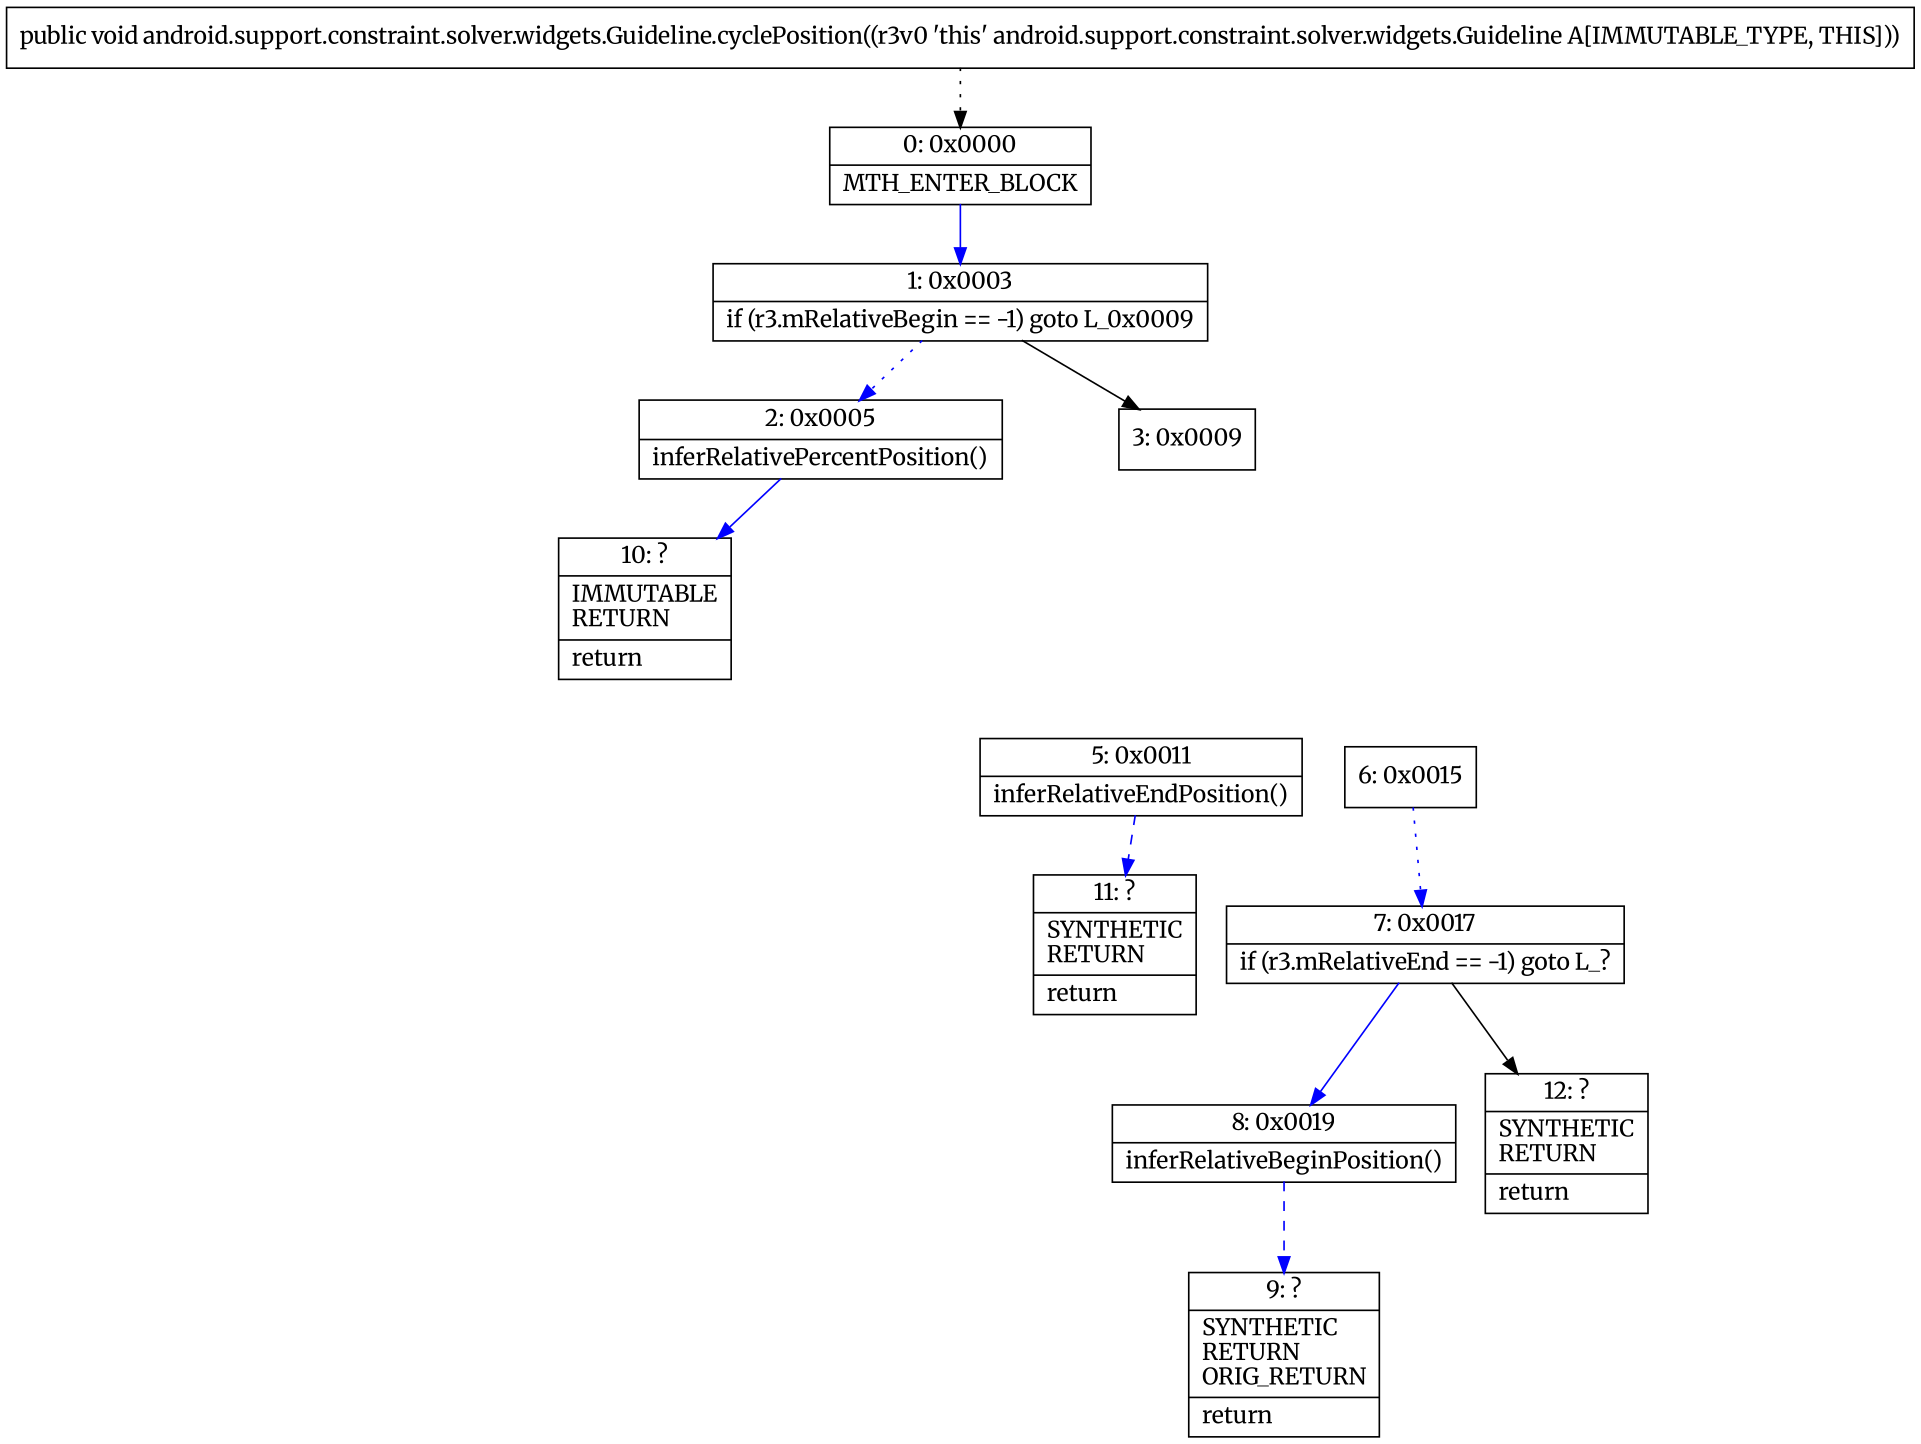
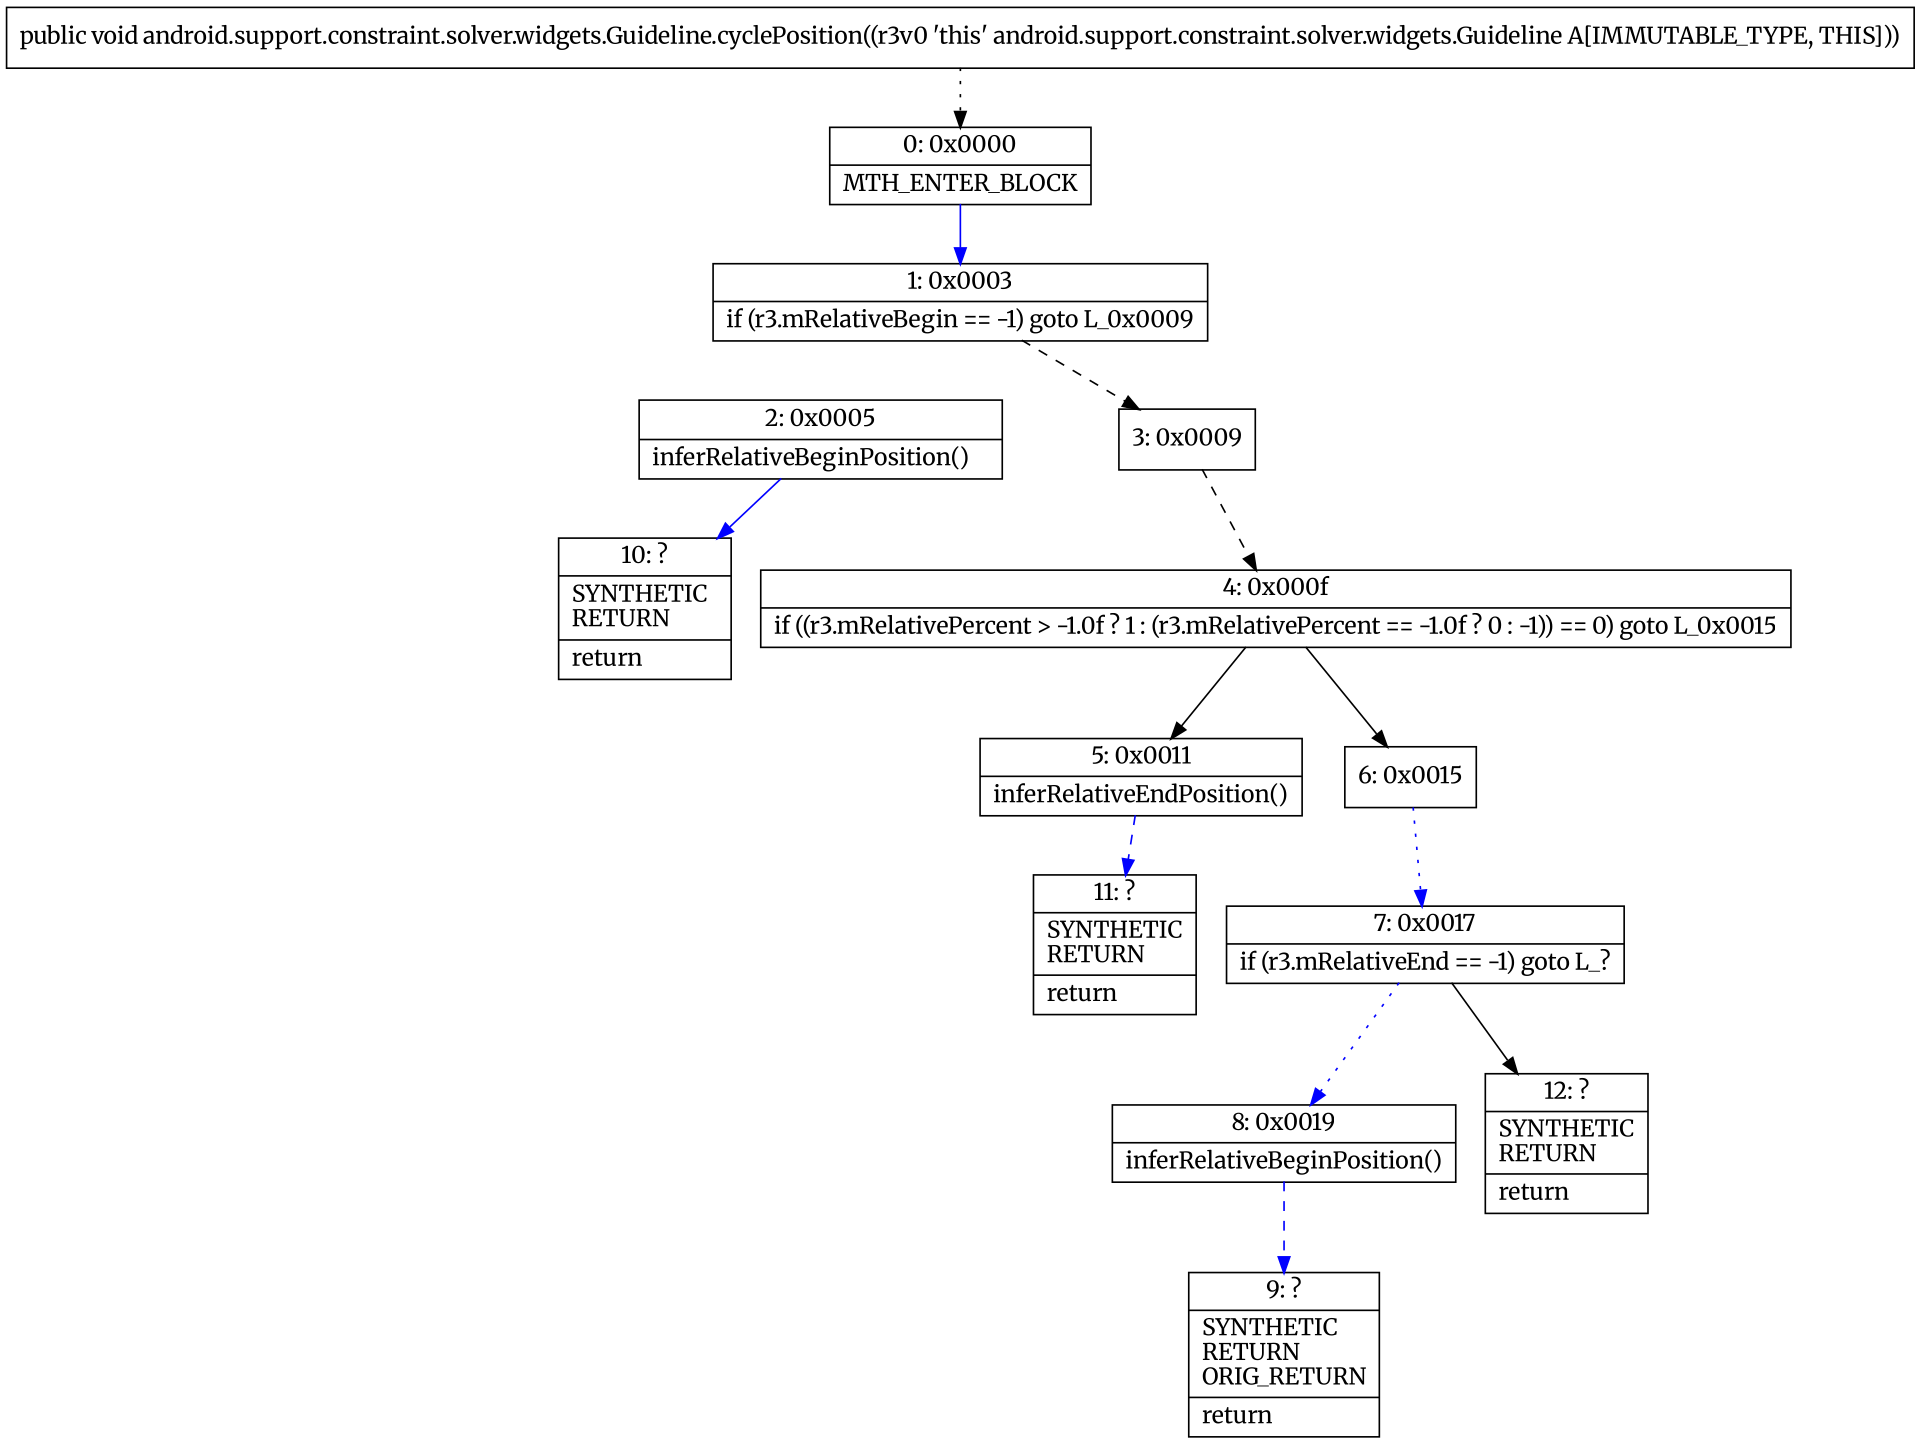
edge "1: 0x0003" -> "2: 0x0005": removed
edge "1: 0x0003" -> "3: 0x0009": style solid -> dashed
node "2: 0x0005": text "inferRelativePercentPosition()" -> "inferRelativeBeginPosition()"
node "10: ?": text "IMMUTABLE" -> "SYNTHETIC"
node "4: 0x000f": added
edge "7: 0x0017" -> "8: 0x0019": style solid -> dotted
